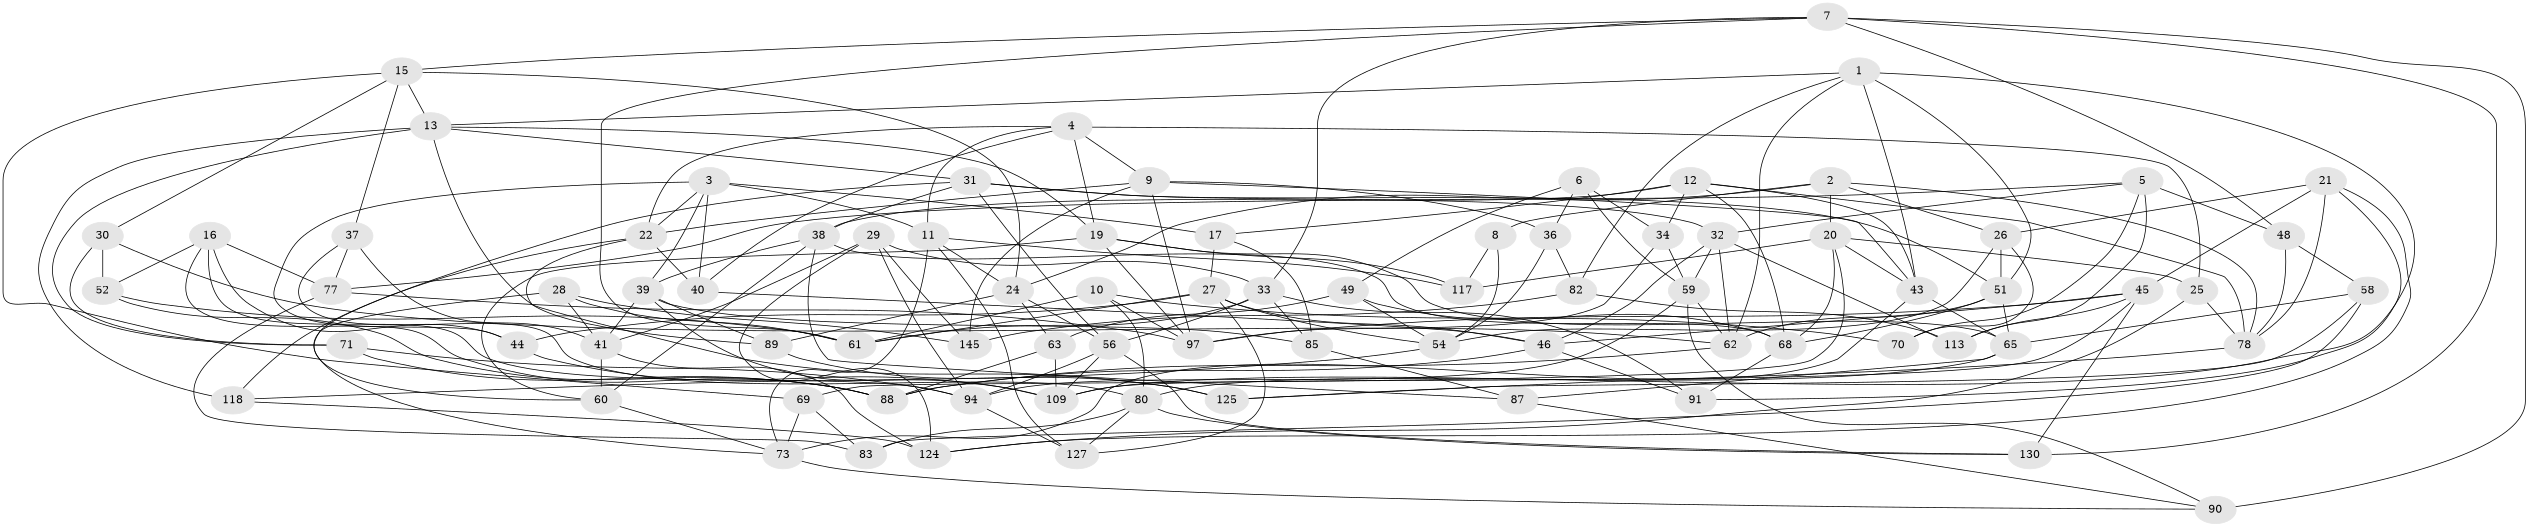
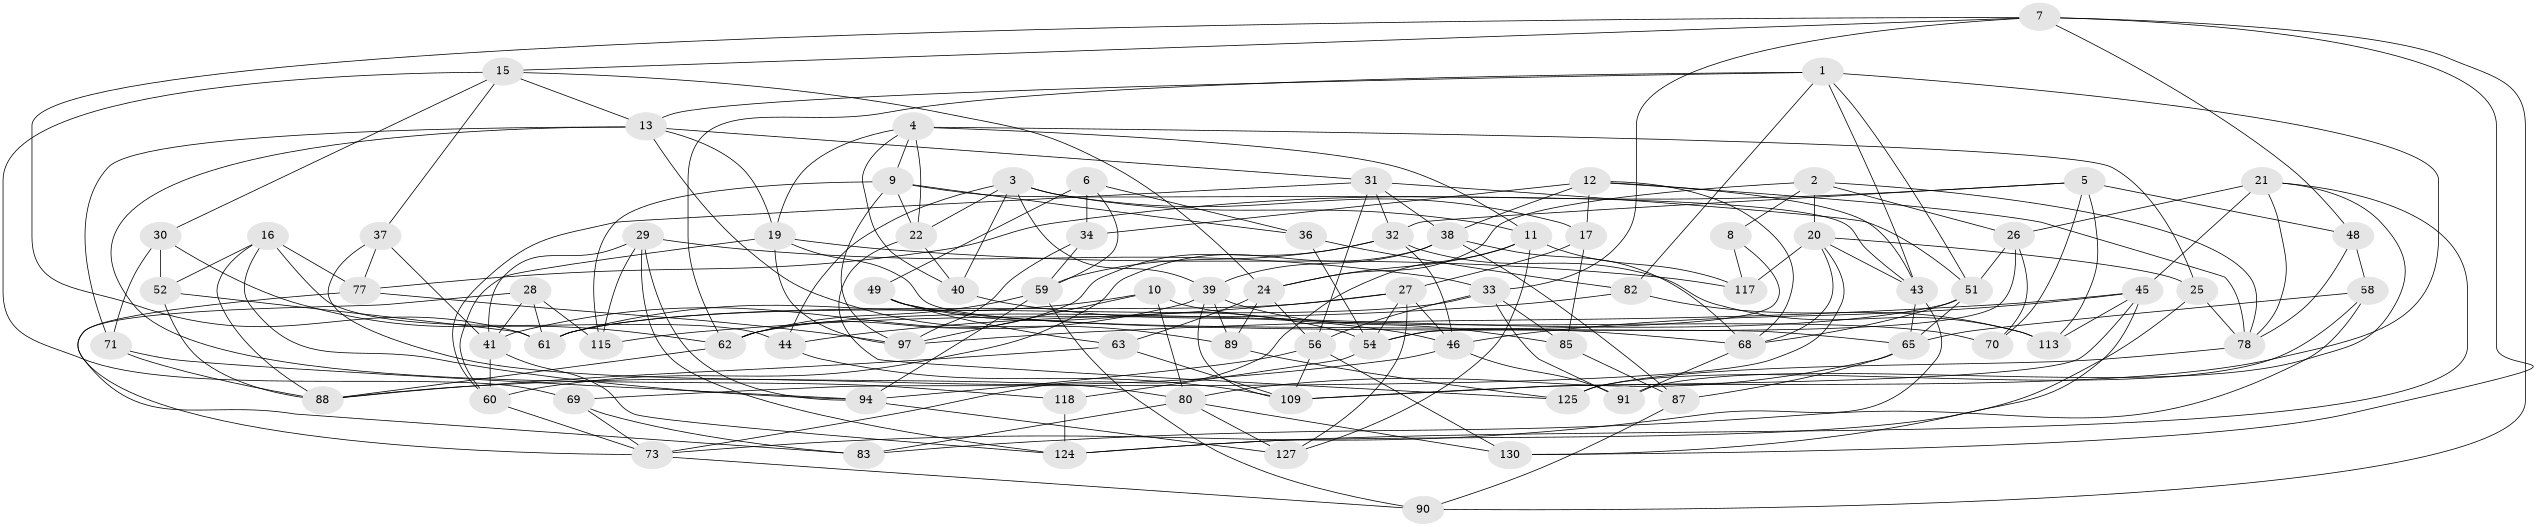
edge "22" -- "118": removed
node "145": label "145" -> "115"
